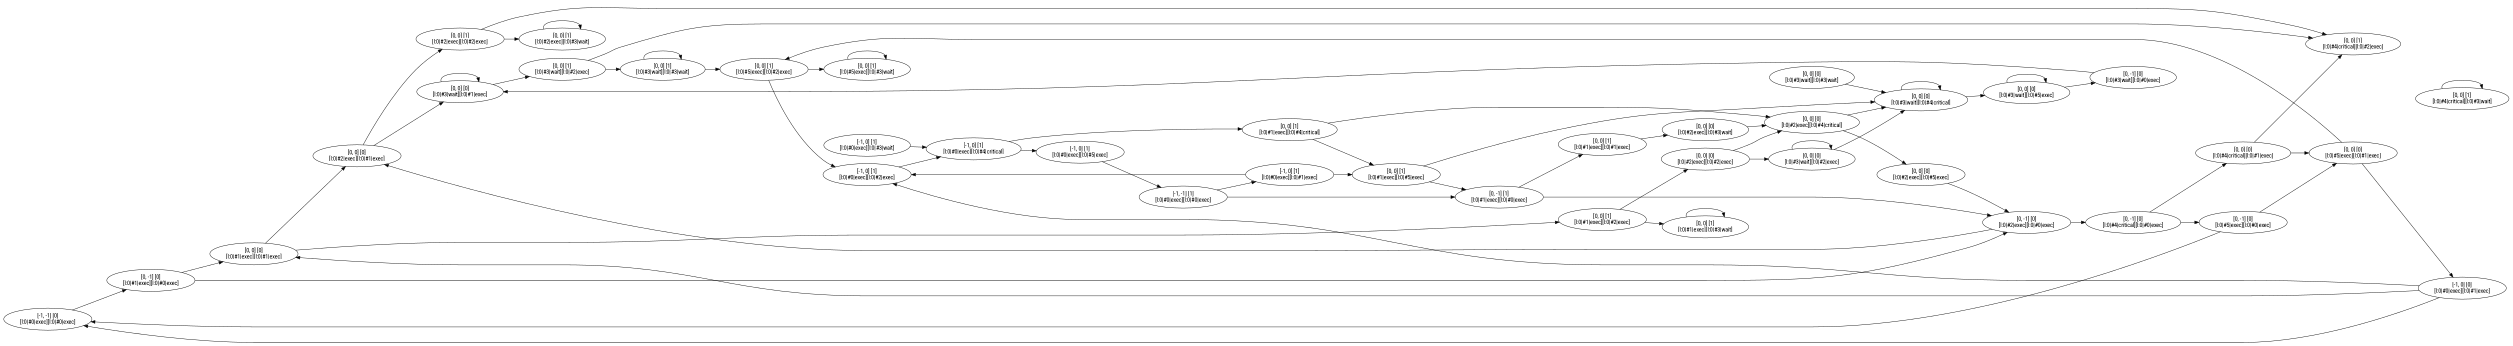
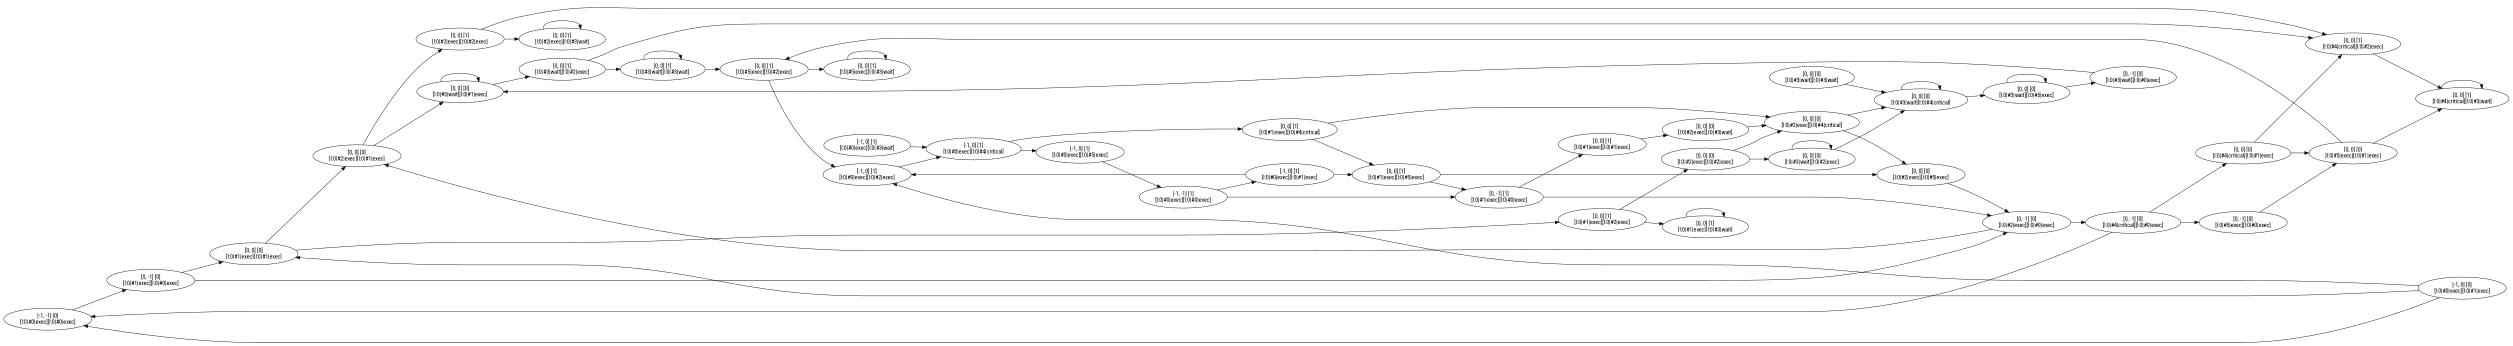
edge "[0, 0] [1] [l:0|#4|critical][l:0|#2|exec]" -> "[0, 0] [1] [l:0|#4|critical][l:0|#3|wait]": added
edge "[0, 0] [1] [l:0|#1|exec][l:0|#5|exec]" -> "[0, 0] [0] [l:0|#3|wait][l:0|#4|critical]": now "[0, 0] [1] [l:0|#1|exec][l:0|#5|exec]" -> "[0, 0] [0] [l:0|#2|exec][l:0|#5|exec]"
edge "[0, 0] [0] [l:0|#5|exec][l:0|#1|exec]" -> "[-1, 0] [0] [l:0|#0|exec][l:0|#1|exec]": now "[0, 0] [0] [l:0|#5|exec][l:0|#1|exec]" -> "[0, 0] [1] [l:0|#4|critical][l:0|#3|wait]"
edge "[0, -1] [0] [l:0|#5|exec][l:0|#0|exec]" -> "[-1, -1] [0] [l:0|#0|exec][l:0|#0|exec]": now "[0, -1] [0] [l:0|#4|critical][l:0|#0|exec]" -> "[-1, -1] [0] [l:0|#0|exec][l:0|#0|exec]"
